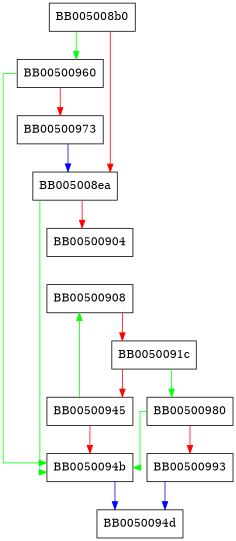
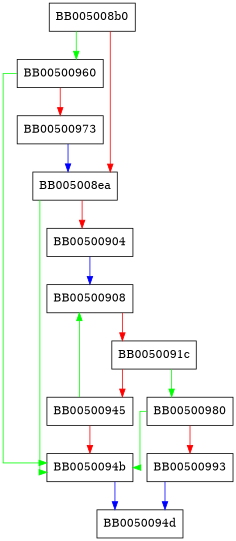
edge "BB00500904" -> "BB00500908": added
